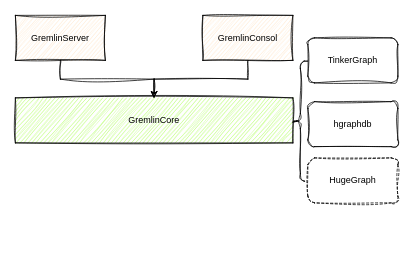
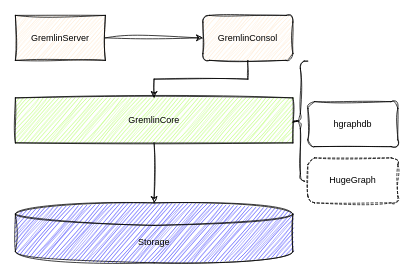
node "GremlinConsol": shape rectangle -> rounded rectangle
node "TinkerGraph": removed
edge "GremlinServer" -> "GremlinCore": now "GremlinServer" -> "GremlinConsol"
edge "GremlinCore" -> "Storage": added
node "Storage": added
